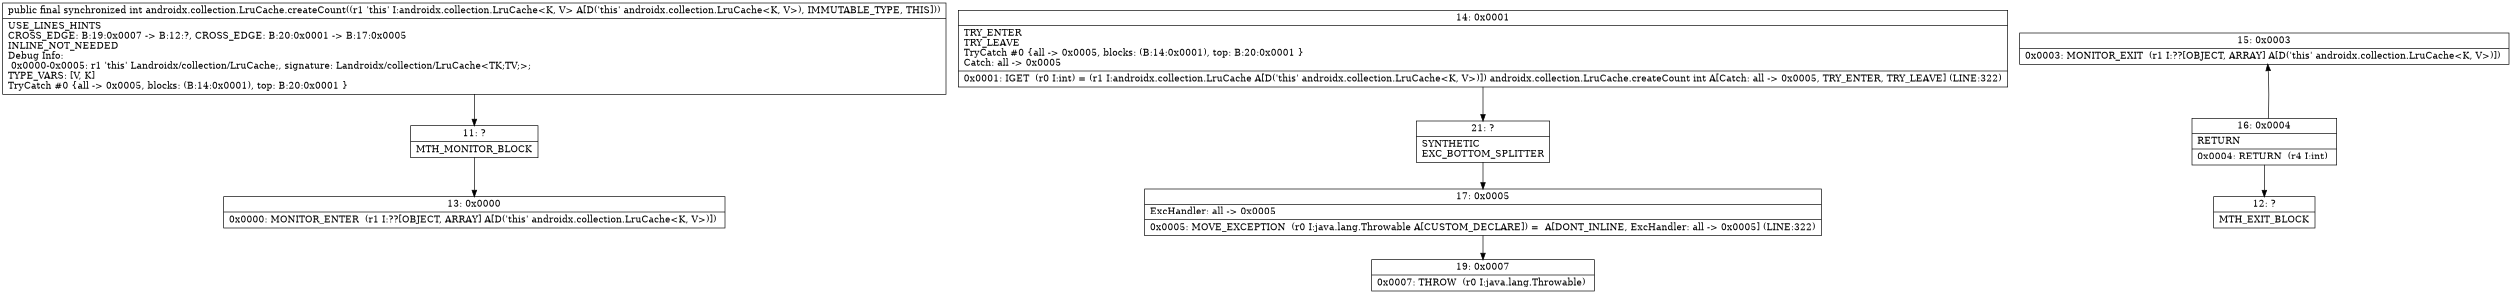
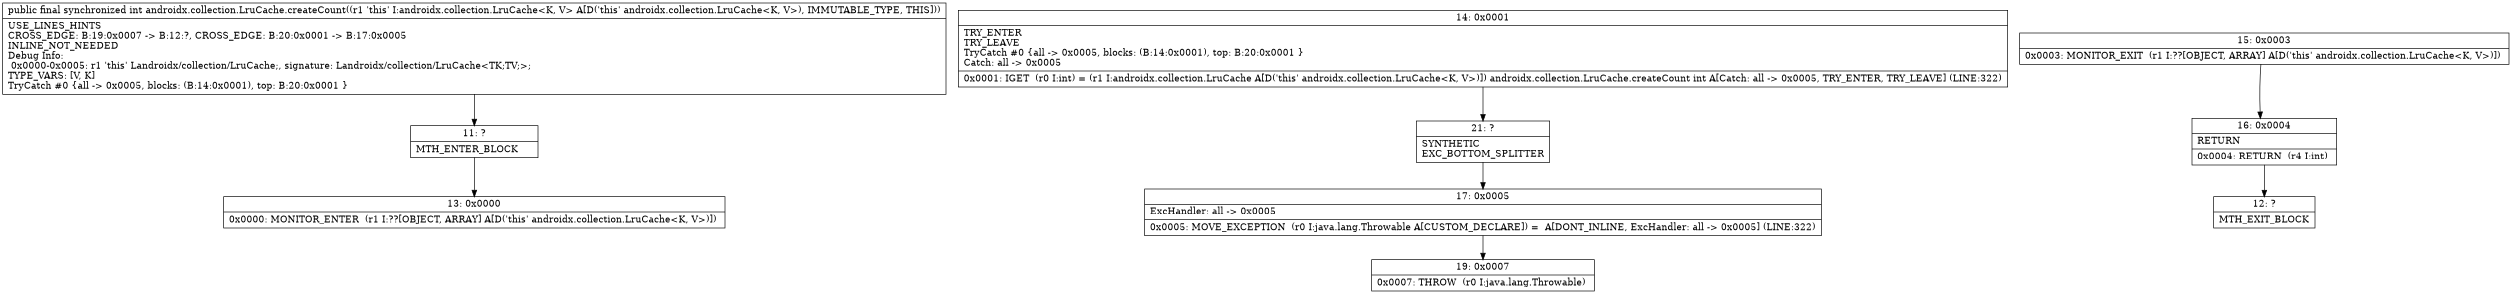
edge "16: 0x0004" -> "15: 0x0003": reversed
node "11: ?": text "MTH_MONITOR_BLOCK" -> "MTH_ENTER_BLOCK"
